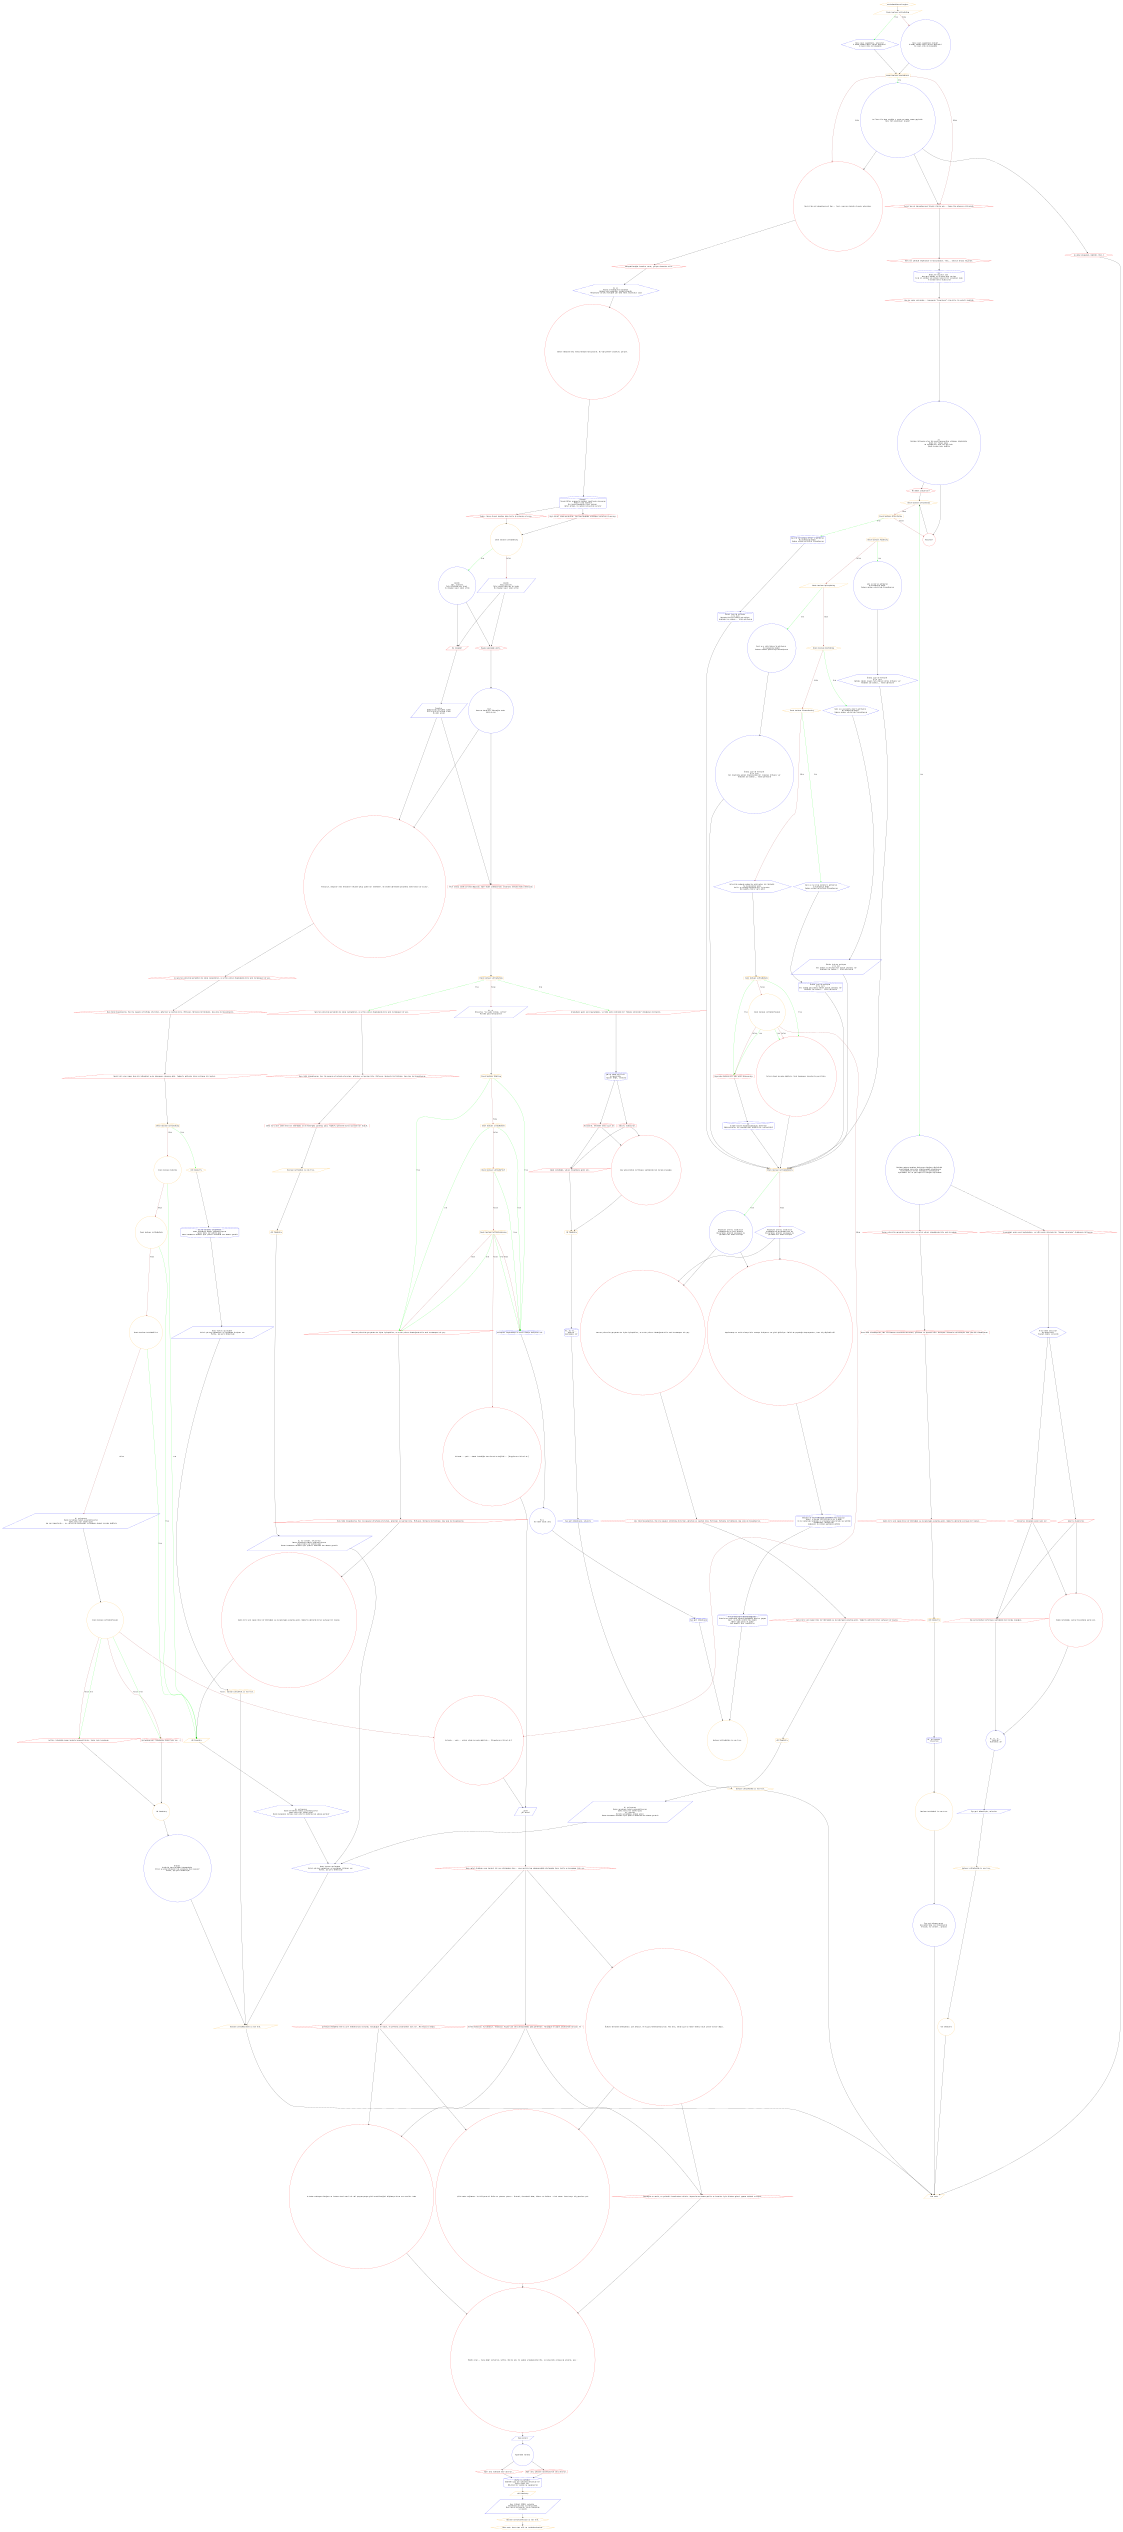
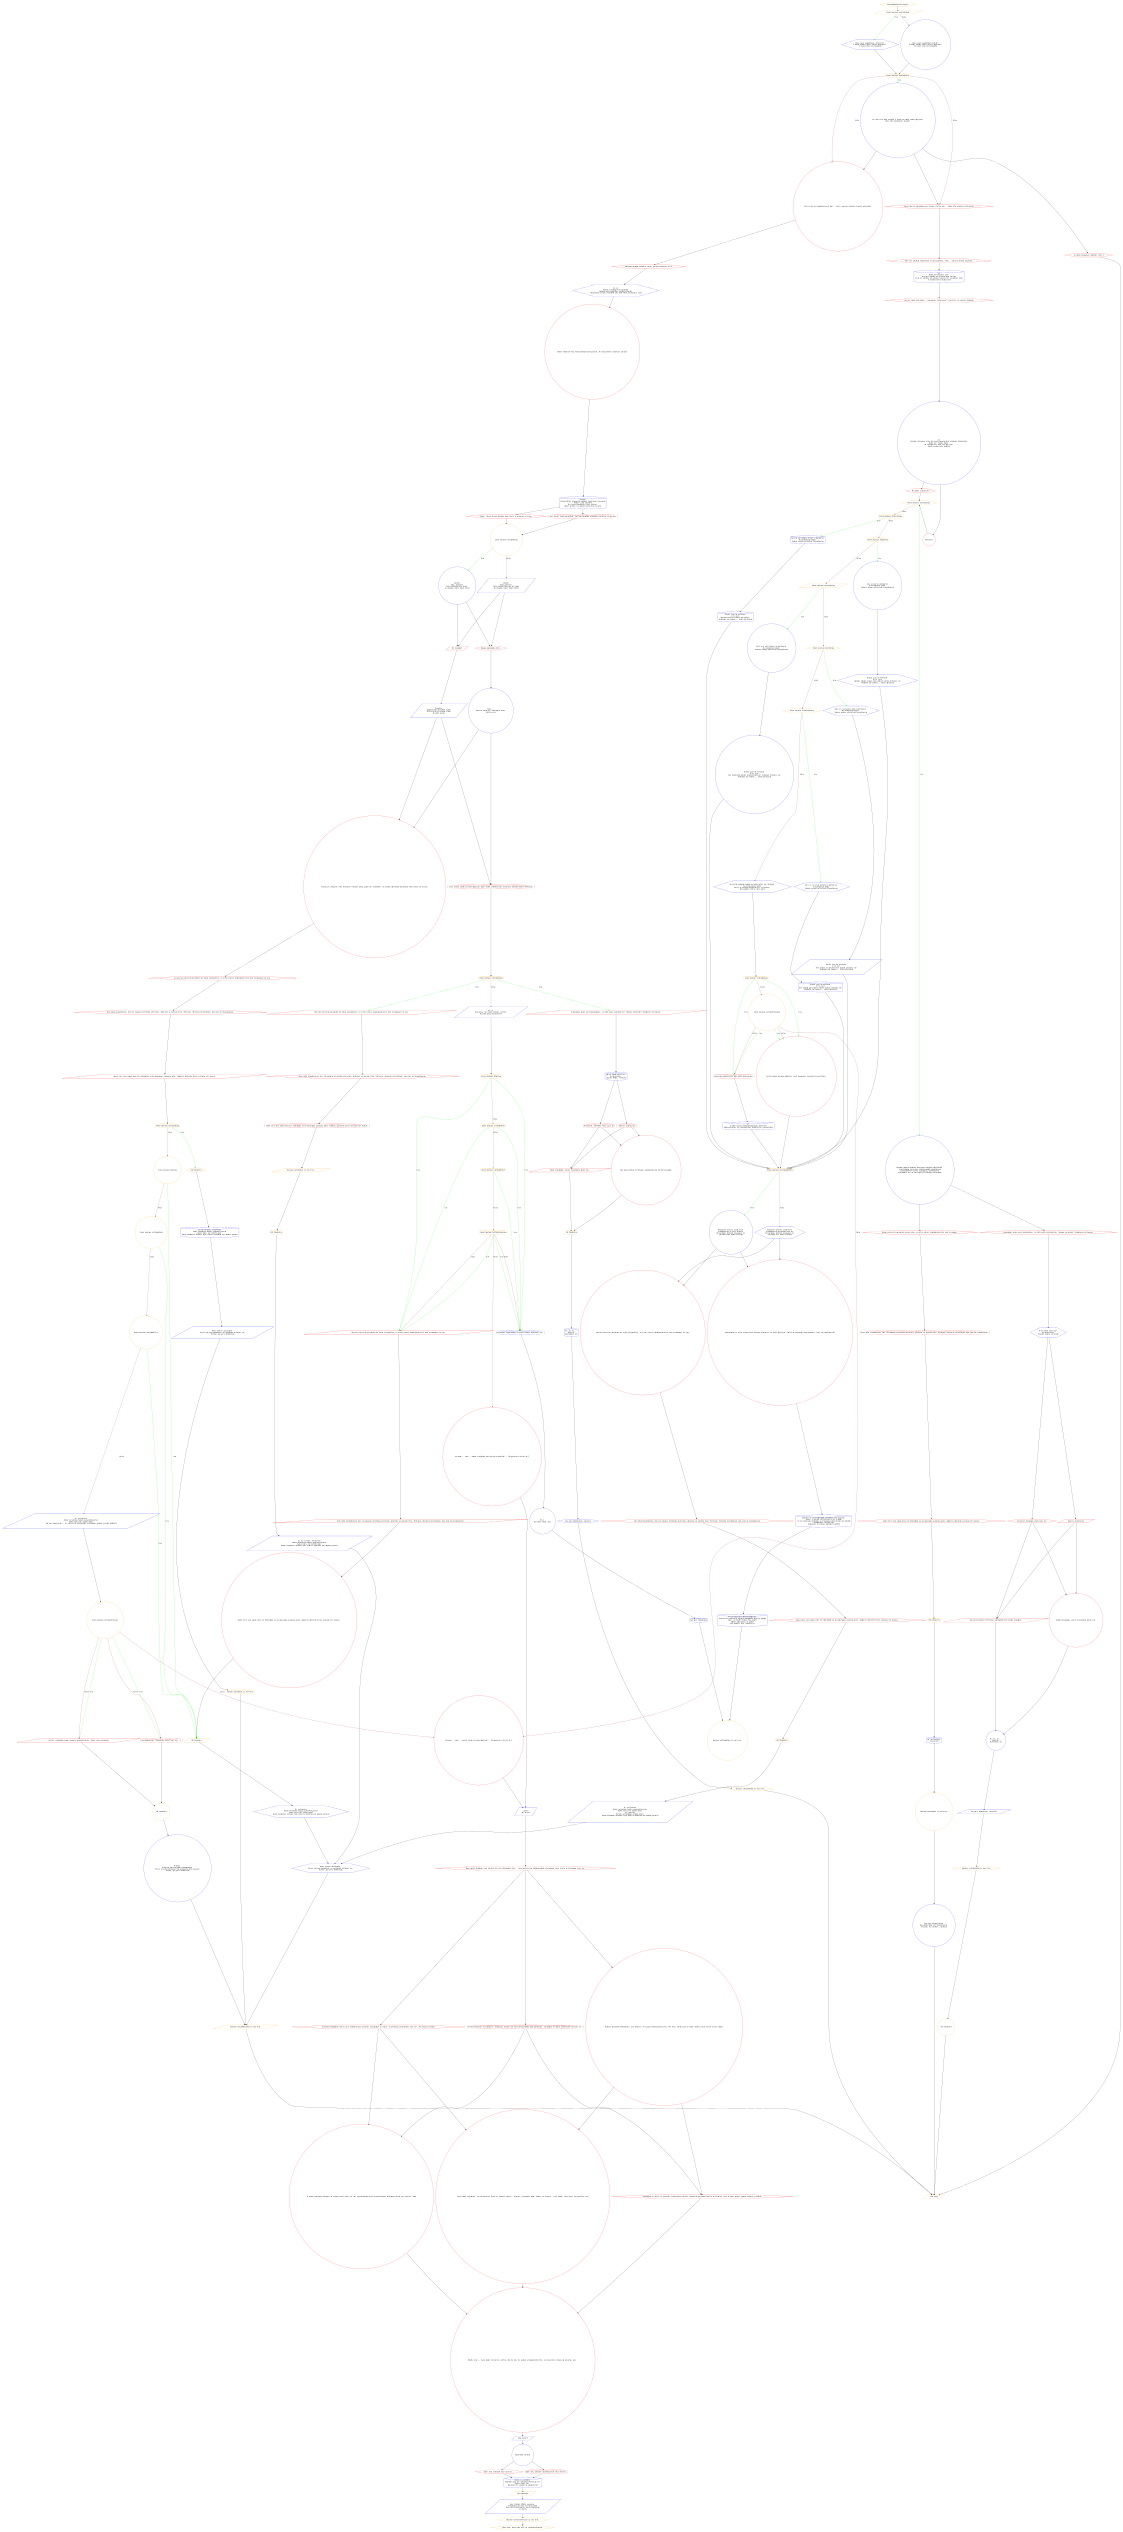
edge "Check boolean ArthurDating" -> "Hayırdır?": now "Check boolean ArthurDating" -> "Check boolean AoiDating"
